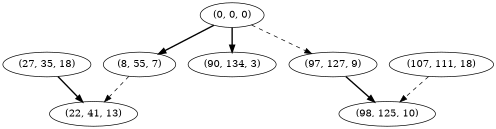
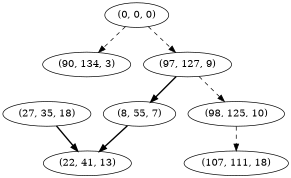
edge "(0, 0, 0)" -> "(90, 134, 3)": style bold -> dashed
edge "(0, 0, 0)" -> "(8, 55, 7)": now "(97, 127, 9)" -> "(8, 55, 7)"
edge "(8, 55, 7)" -> "(22, 41, 13)": style dashed -> bold
edge "(97, 127, 9)" -> "(98, 125, 10)": style bold -> dashed
edge "(107, 111, 18)" -> "(98, 125, 10)": reversed
